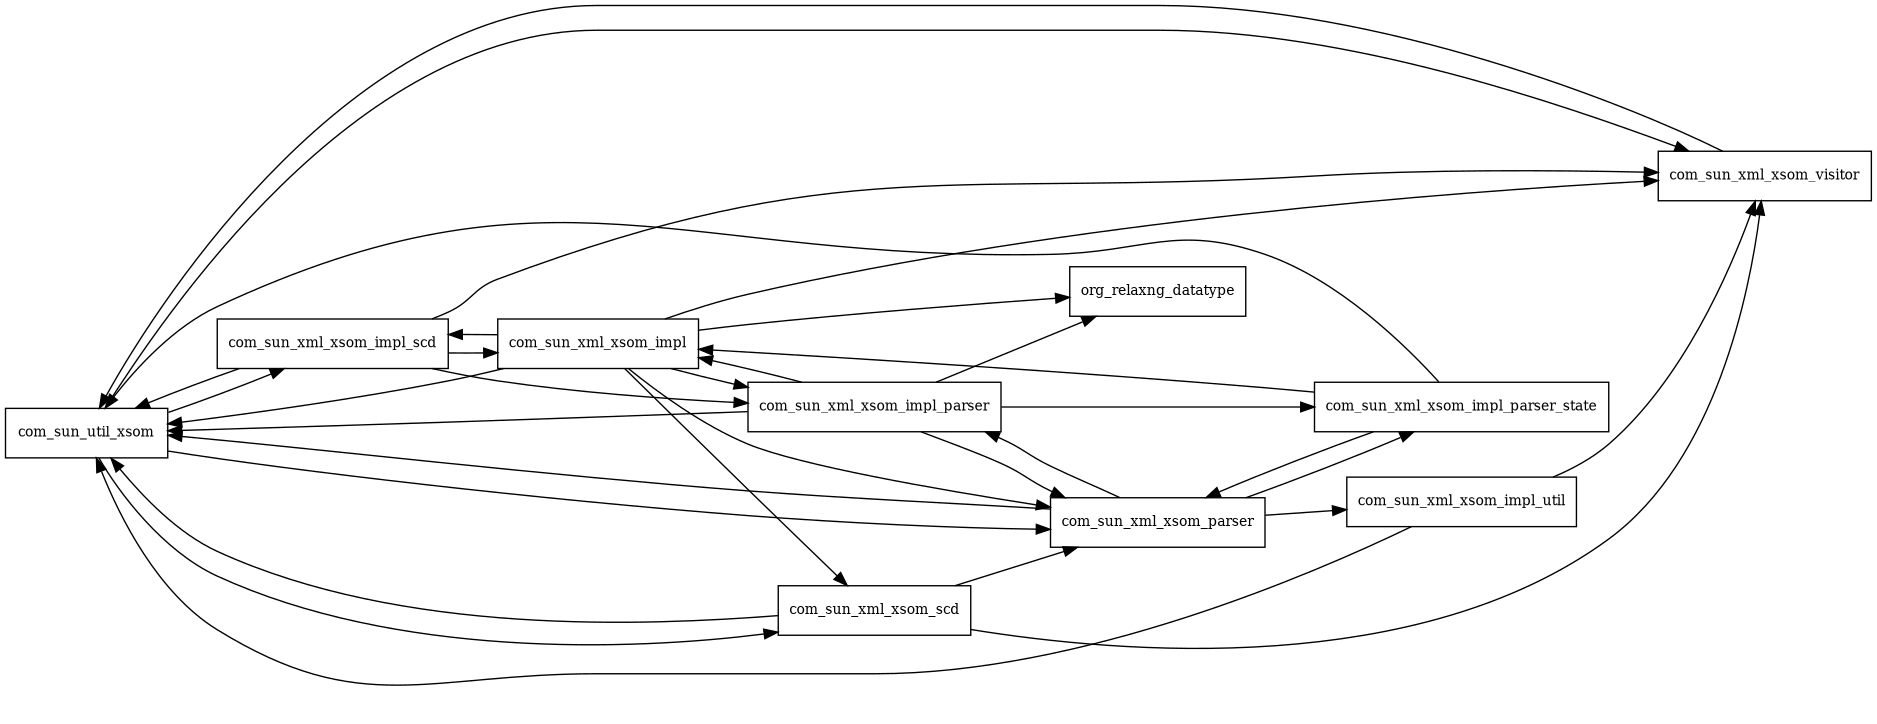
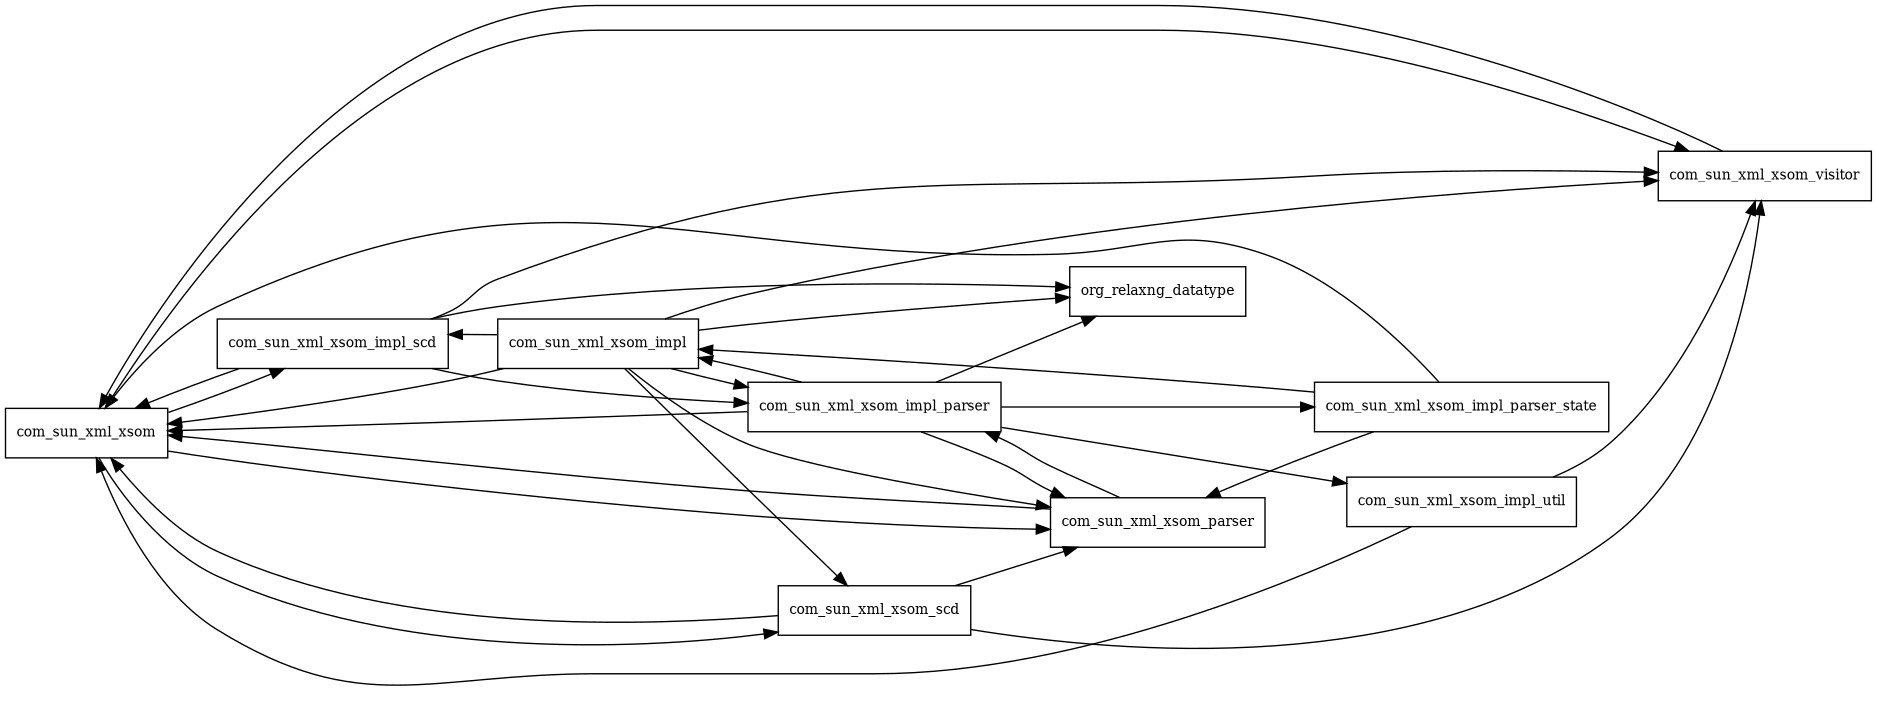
edge "com_sun_xml_xsom_impl_scd" -> "com_sun_xml_xsom_impl": now "com_sun_xml_xsom_impl_scd" -> "org_relaxng_datatype"
node "com_sun_util_xsom": label "com_sun_util_xsom" -> "com_sun_xml_xsom"
edge "com_sun_xml_xsom_parser" -> "com_sun_xml_xsom_impl_parser_state": removed
edge "com_sun_xml_xsom_parser" -> "com_sun_xml_xsom_impl_util": now "com_sun_xml_xsom_impl_parser" -> "com_sun_xml_xsom_impl_util"
